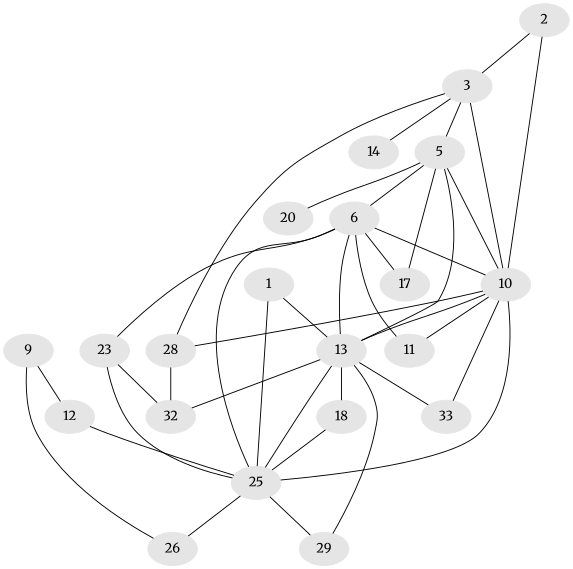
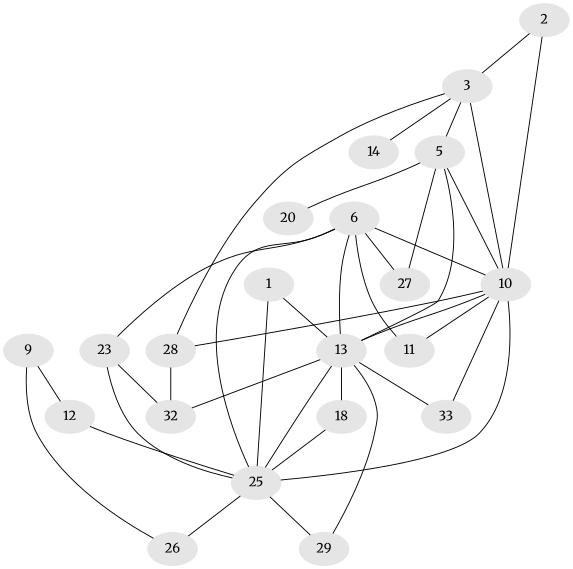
edge "5" -- "6": removed
node "17": label "17" -> "27"
